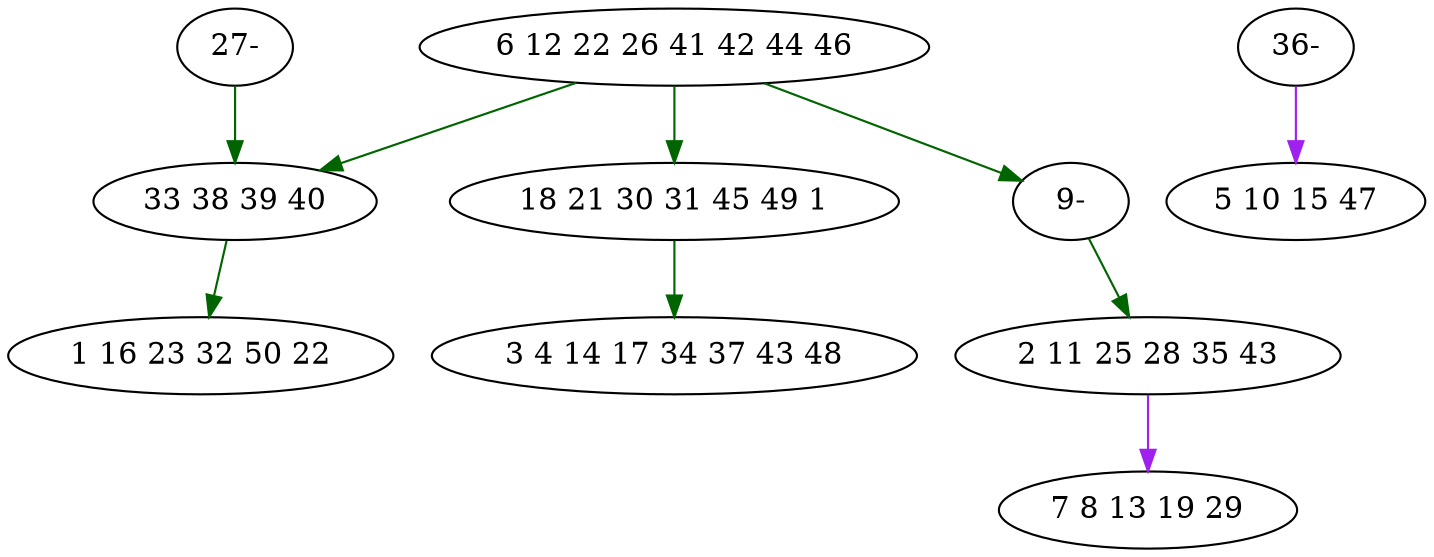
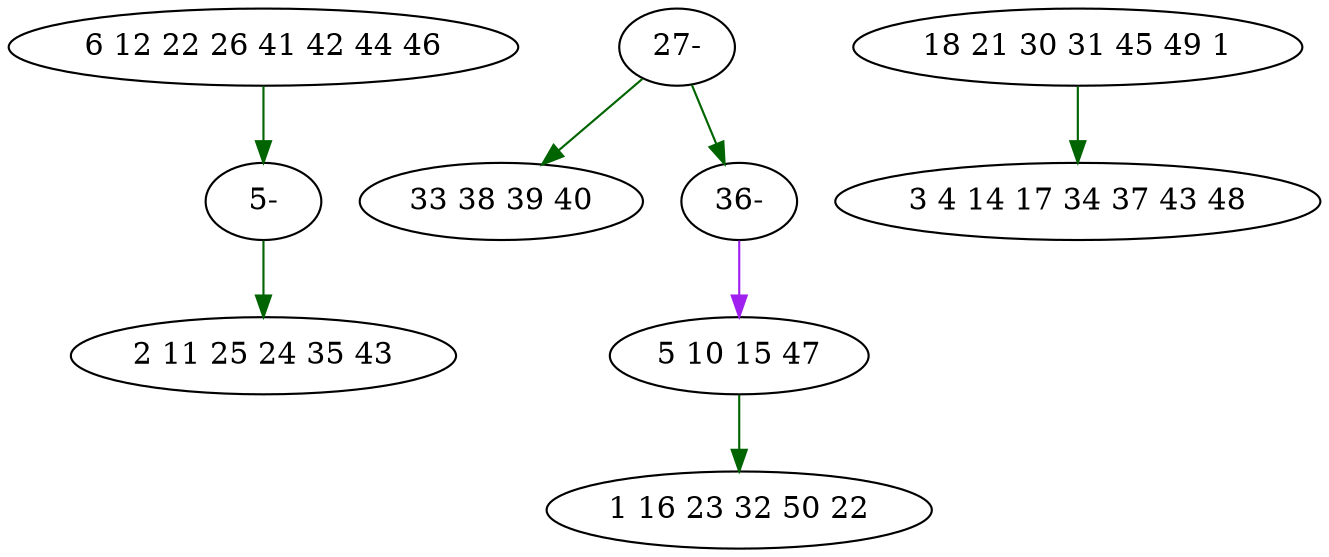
edge "6 12 22 26 41 42 44 46" -> "18 21 30 31 45 49 1": removed
edge "27-" -> "36-": added
edge "6 12 22 26 41 42 44 46" -> "33 38 39 40": removed
node "9-": label "9-" -> "5-"
edge "33 38 39 40" -> "1 16 23 32 50 22": now "5 10 15 47" -> "1 16 23 32 50 22"
node "2 11 25 28 35 43": label "2 11 25 28 35 43" -> "2 11 25 24 35 43"
node "7 8 13 19 29": removed
